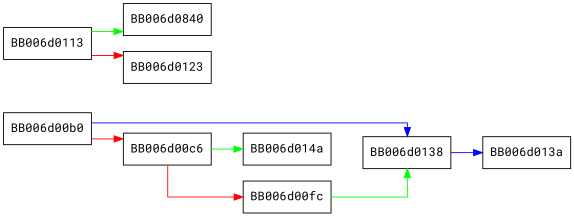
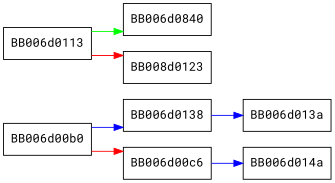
node "BB006d0123": label "BB006d0123" -> "BB008d0123"
edge "BB006d00c6" -> "BB006d014a": color green -> blue
node "BB006d00fc": removed
